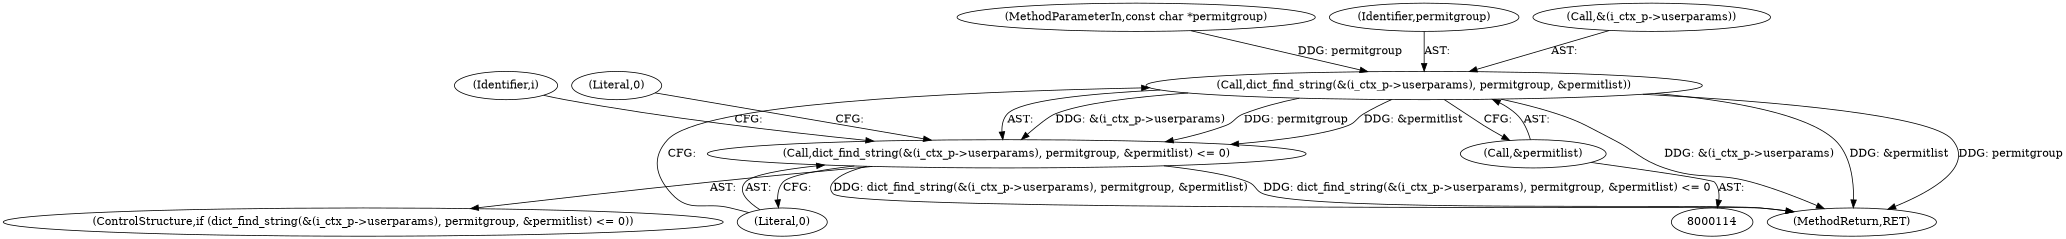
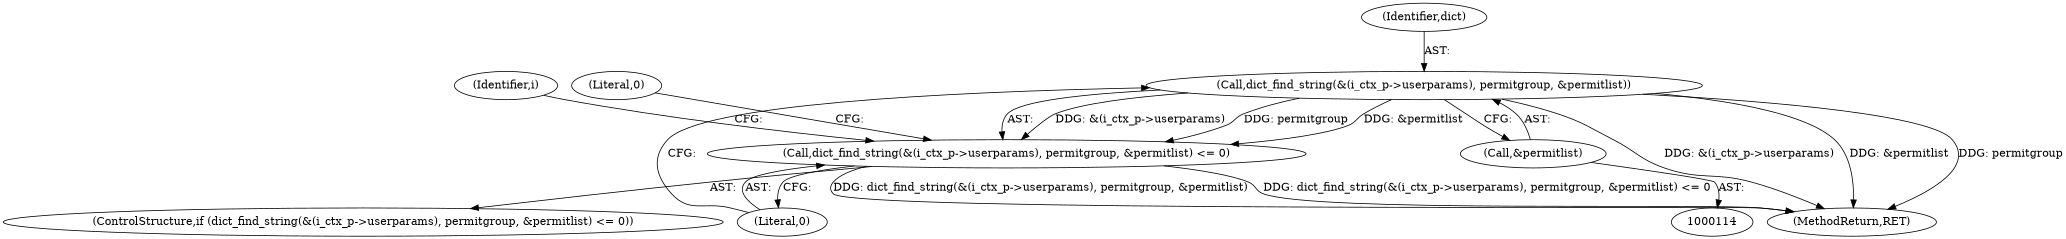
node "(MethodParameterIn,const char *permitgroup)": removed
node "(Identifier,permitgroup)": label "(Identifier,permitgroup)" -> "(Identifier,dict)"
node "(Call,&(i_ctx_p->userparams))": removed
node "8000114": label "8000114" -> "1000114"
